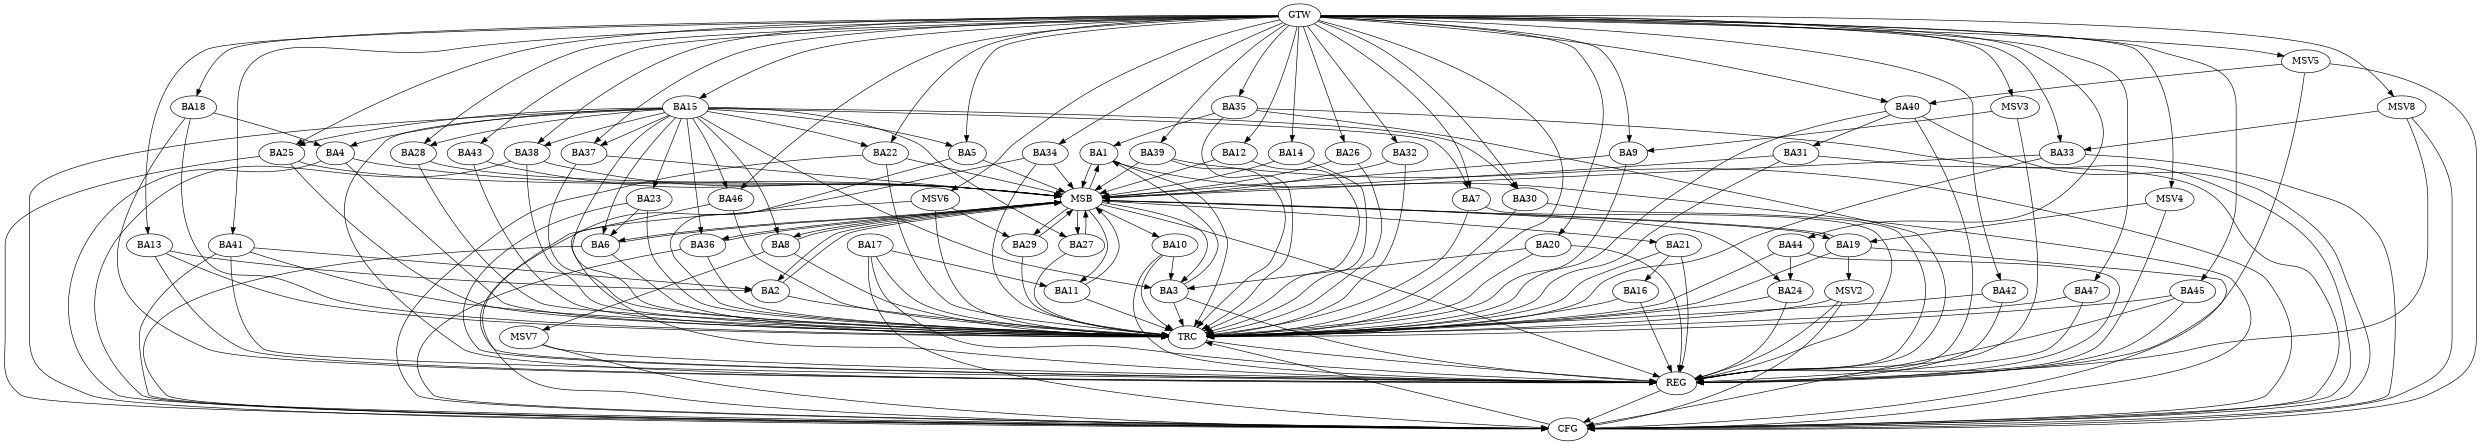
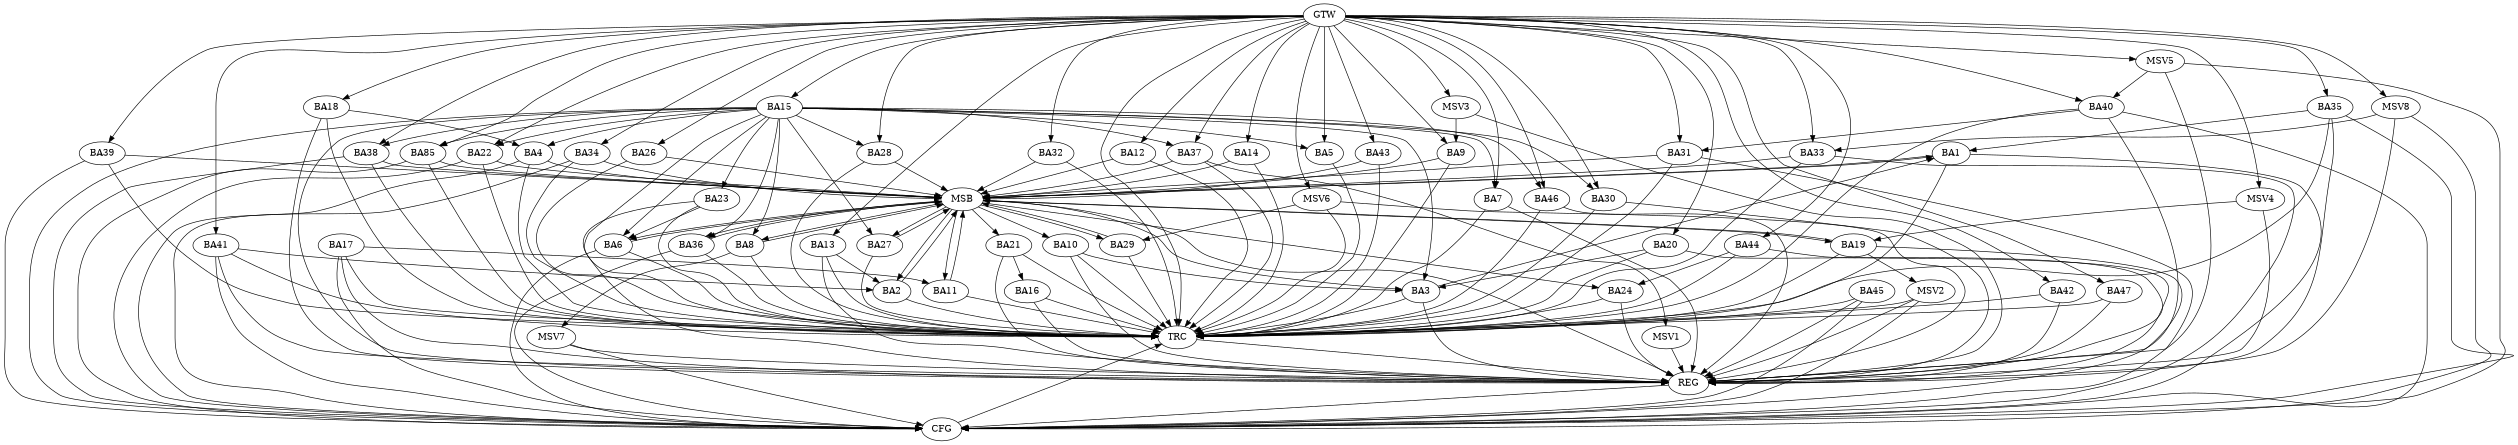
edge "GTW" -> "BA45": now "GTW" -> "BA31"
node "BA25": label "BA25" -> "BA85"
edge "BA5" -> "MSB": removed
node "MSV1": added
